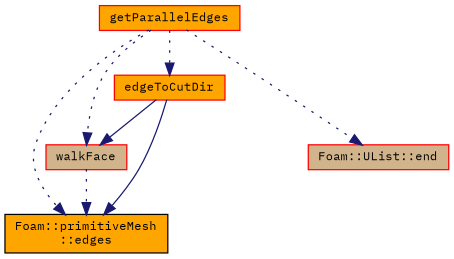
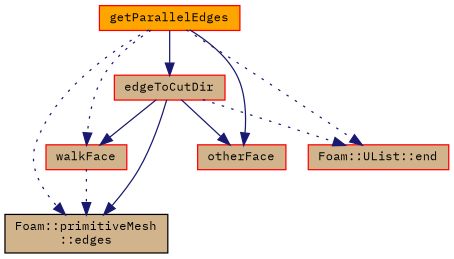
edge "getParallelEdges" -> "edgeToCutDir": style dotted -> solid
node "edgeToCutDir": fillcolor orange -> tan
edge "edgeToCutDir" -> "Foam::UList::end": added
node "otherFace": added
node "Foam::primitiveMesh ::edges": fillcolor orange -> tan
